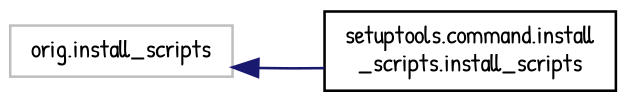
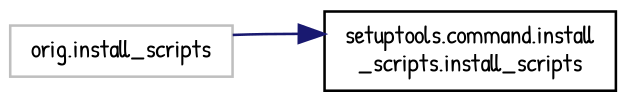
edge "setuptools.command.install _scripts.install_scripts" -> "orig.install_scripts": reversed
